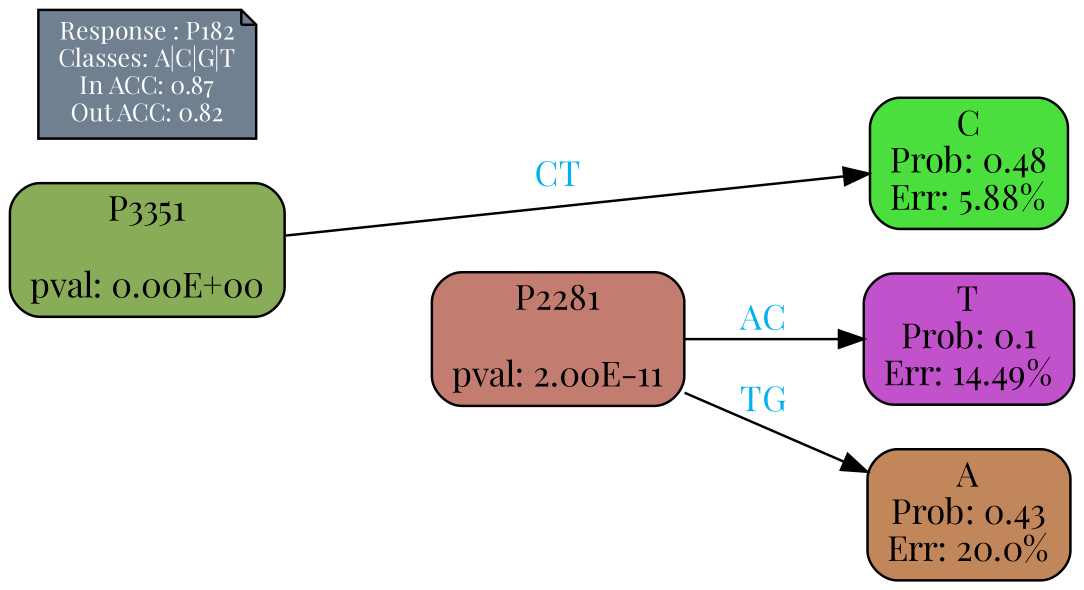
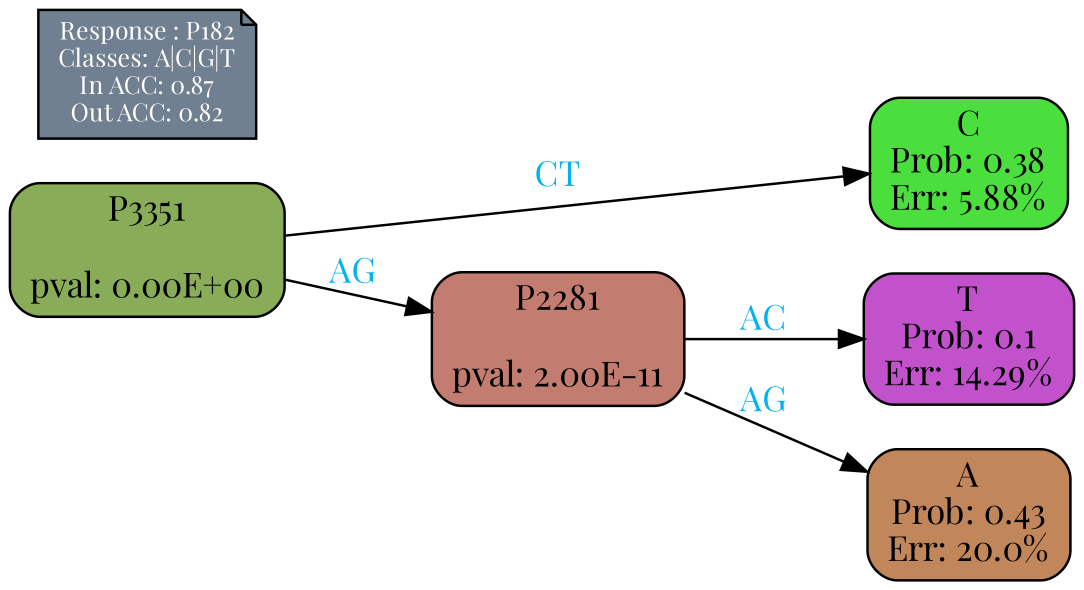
node "C Prob: 0.48 Err: 5.88%": label "C Prob: 0.48 Err: 5.88%" -> "C Prob: 0.38 Err: 5.88%"
edge "P3351 pval: 0.00E+00" -> "P2281 pval: 2.00E-11": added, label "AG"
node "T Prob: 0.1 Err: 14.49%": label "T Prob: 0.1 Err: 14.49%" -> "T Prob: 0.1 Err: 14.29%"
edge "P2281 pval: 2.00E-11" -> "A Prob: 0.43 Err: 20.0%": label "TG" -> "AG"
